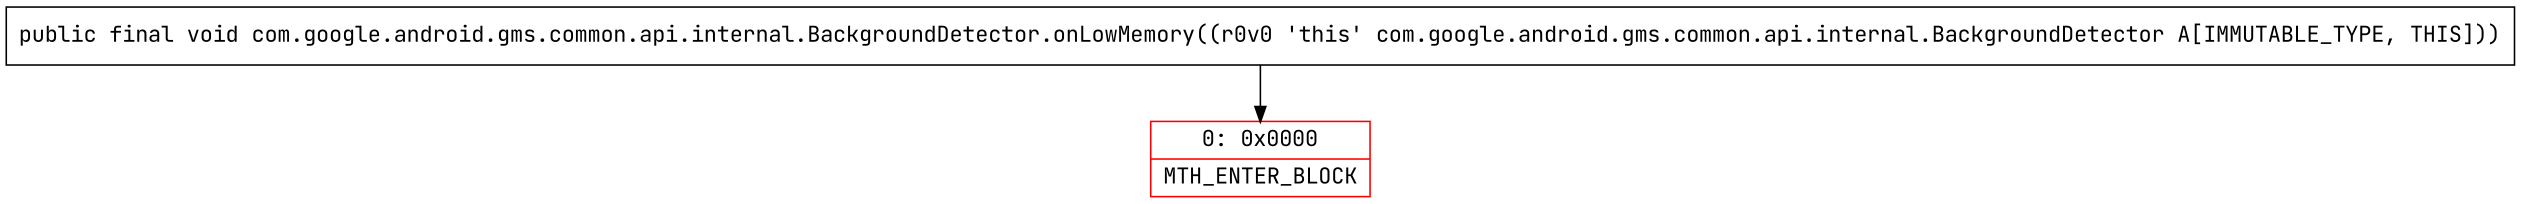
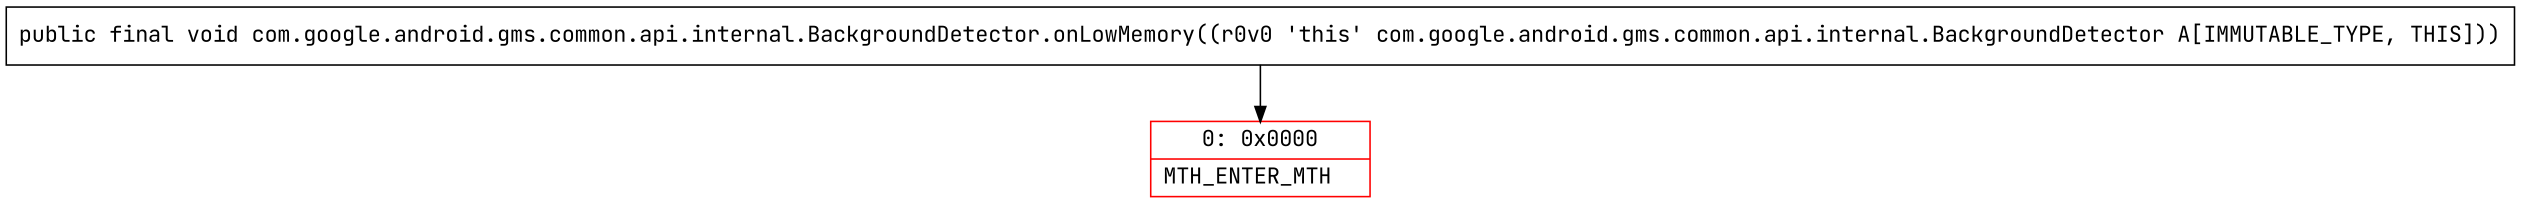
node "0: 0x0000": text "MTH_ENTER_BLOCK" -> "MTH_ENTER_MTH"
